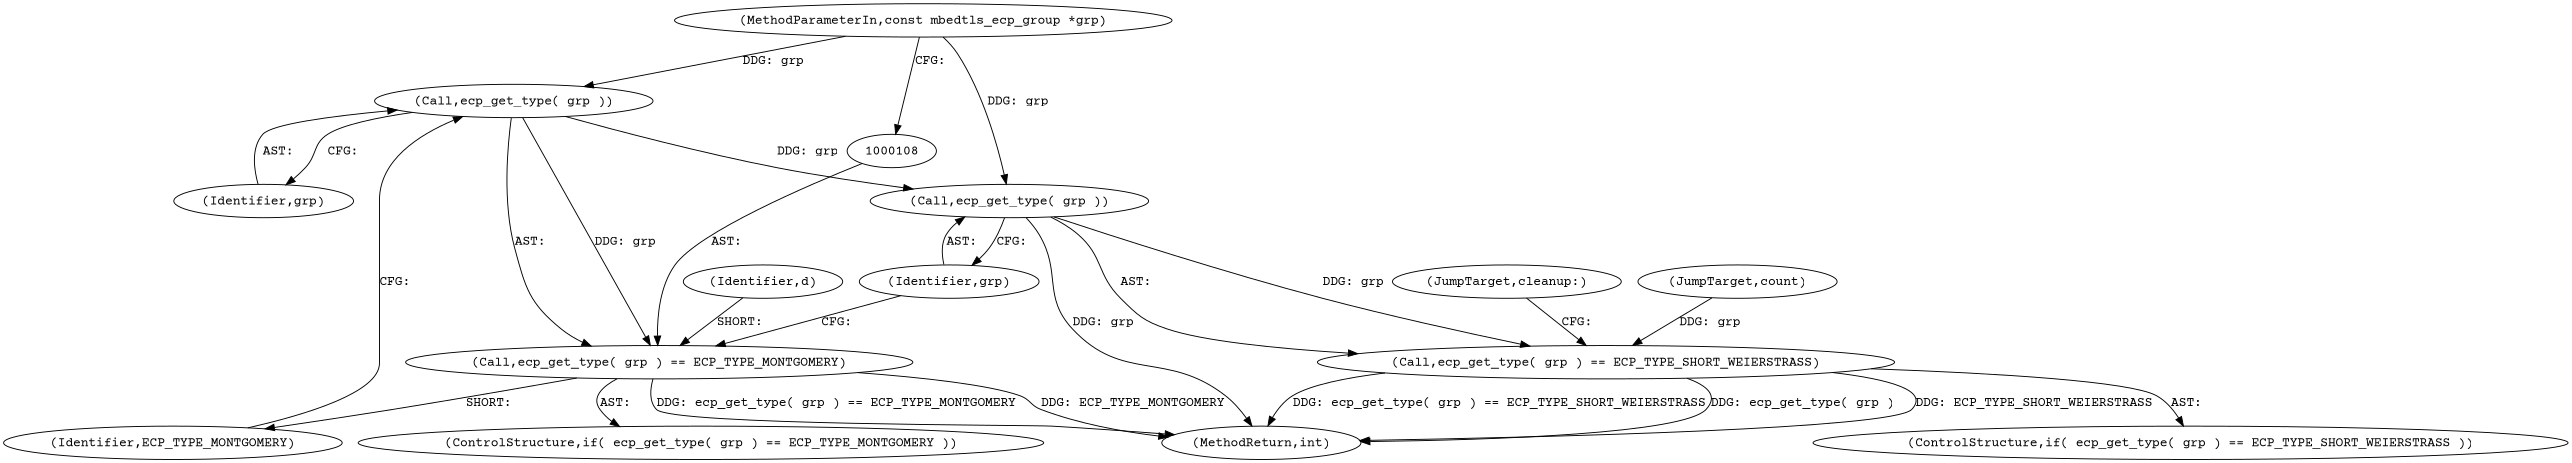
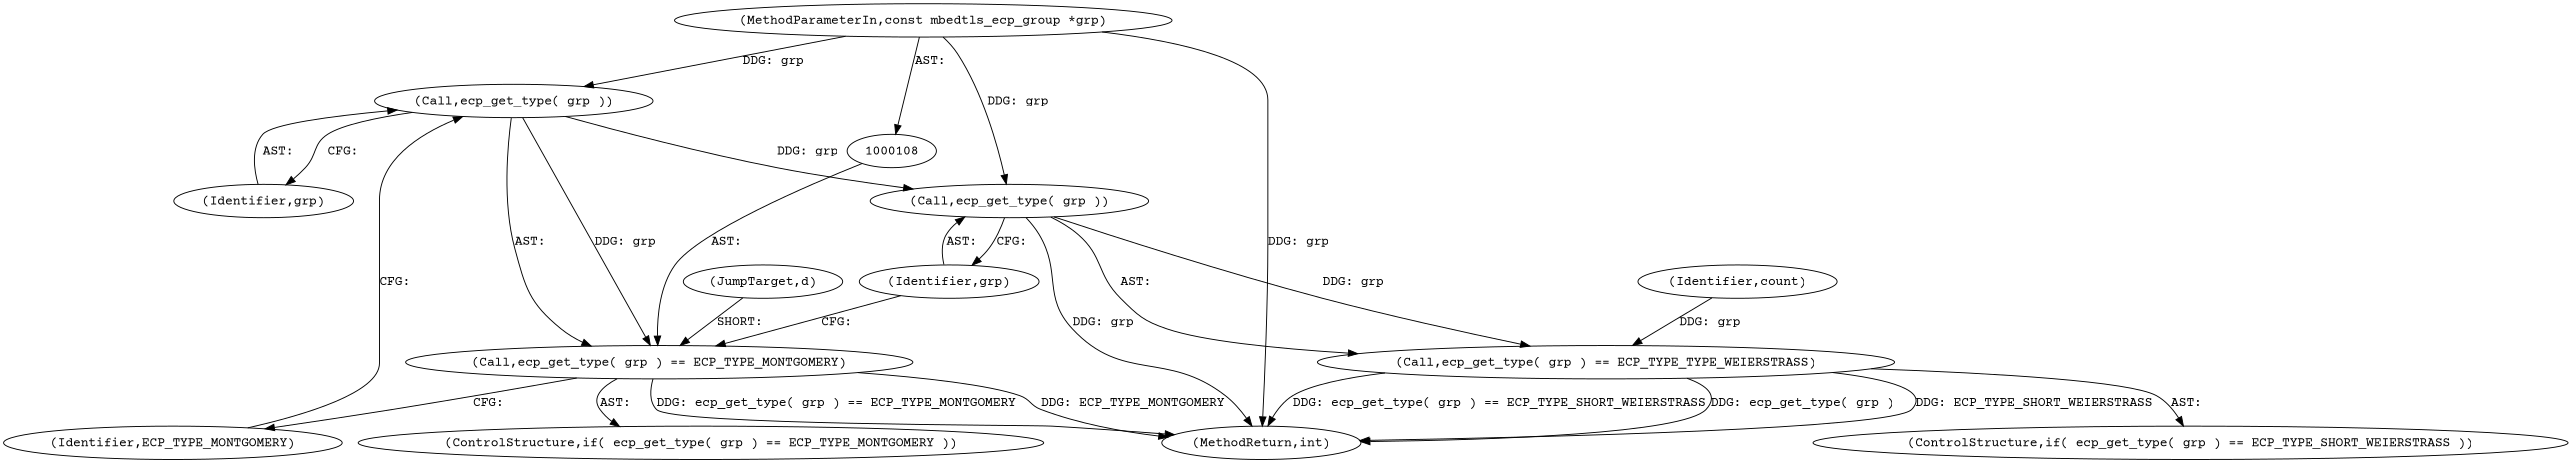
edge "(MethodParameterIn,const mbedtls_ecp_group *grp)" -> "1000108": label "CFG: " -> "AST: "
edge "(MethodParameterIn,const mbedtls_ecp_group *grp)" -> "(MethodReturn,int)": added, label "DDG: grp"
node "(Identifier,d)": label "(Identifier,d)" -> "(JumpTarget,d)"
node "(JumpTarget,cleanup:)": removed
node "(JumpTarget,count)": label "(JumpTarget,count)" -> "(Identifier,count)"
node "(Call,ecp_get_type( grp ) == ECP_TYPE_SHORT_WEIERSTRASS)": label "(Call,ecp_get_type( grp ) == ECP_TYPE_SHORT_WEIERSTRASS)" -> "(Call,ecp_get_type( grp ) == ECP_TYPE_TYPE_WEIERSTRASS)"
edge "(Call,ecp_get_type( grp ) == ECP_TYPE_MONTGOMERY)" -> "(Identifier,ECP_TYPE_MONTGOMERY)": label "SHORT: " -> "CFG: "
